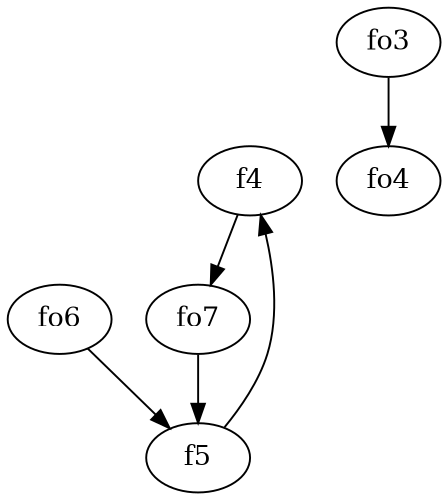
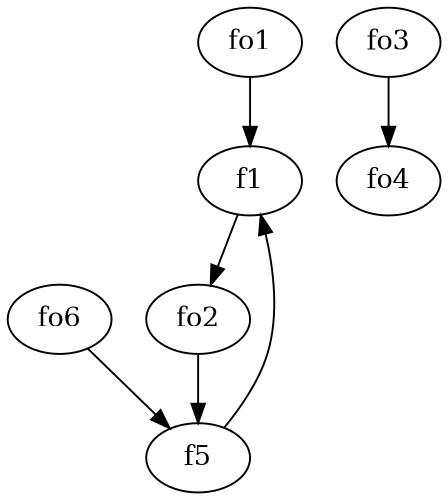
node "fo1": added
node "f4": label "f4" -> "f1"
node "fo7": label "fo7" -> "fo2"
